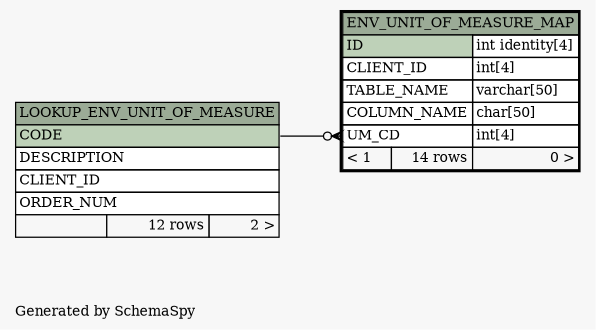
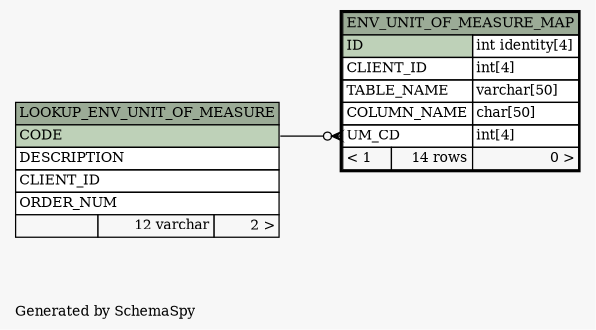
node "LOOKUP_ENV_UNIT_OF_MEASURE": text "12 rows" -> "12 varchar"
